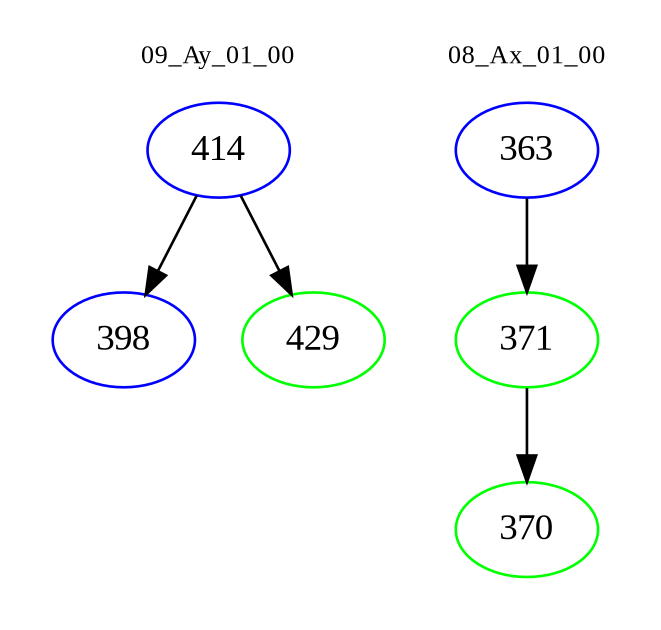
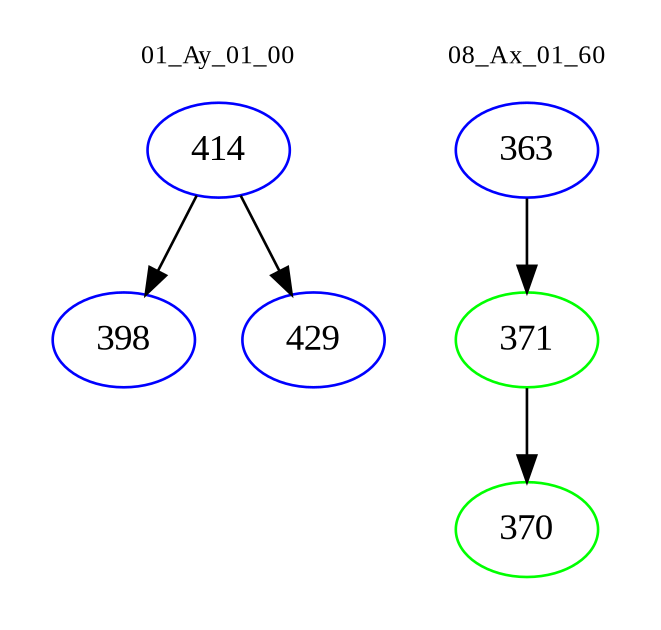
cluster "09_Ay_01_00": label "09_Ay_01_00" -> "01_Ay_01_00"
cluster "08_Ax_01_00": label "08_Ax_01_00" -> "08_Ax_01_60"
node "429": color green -> blue
